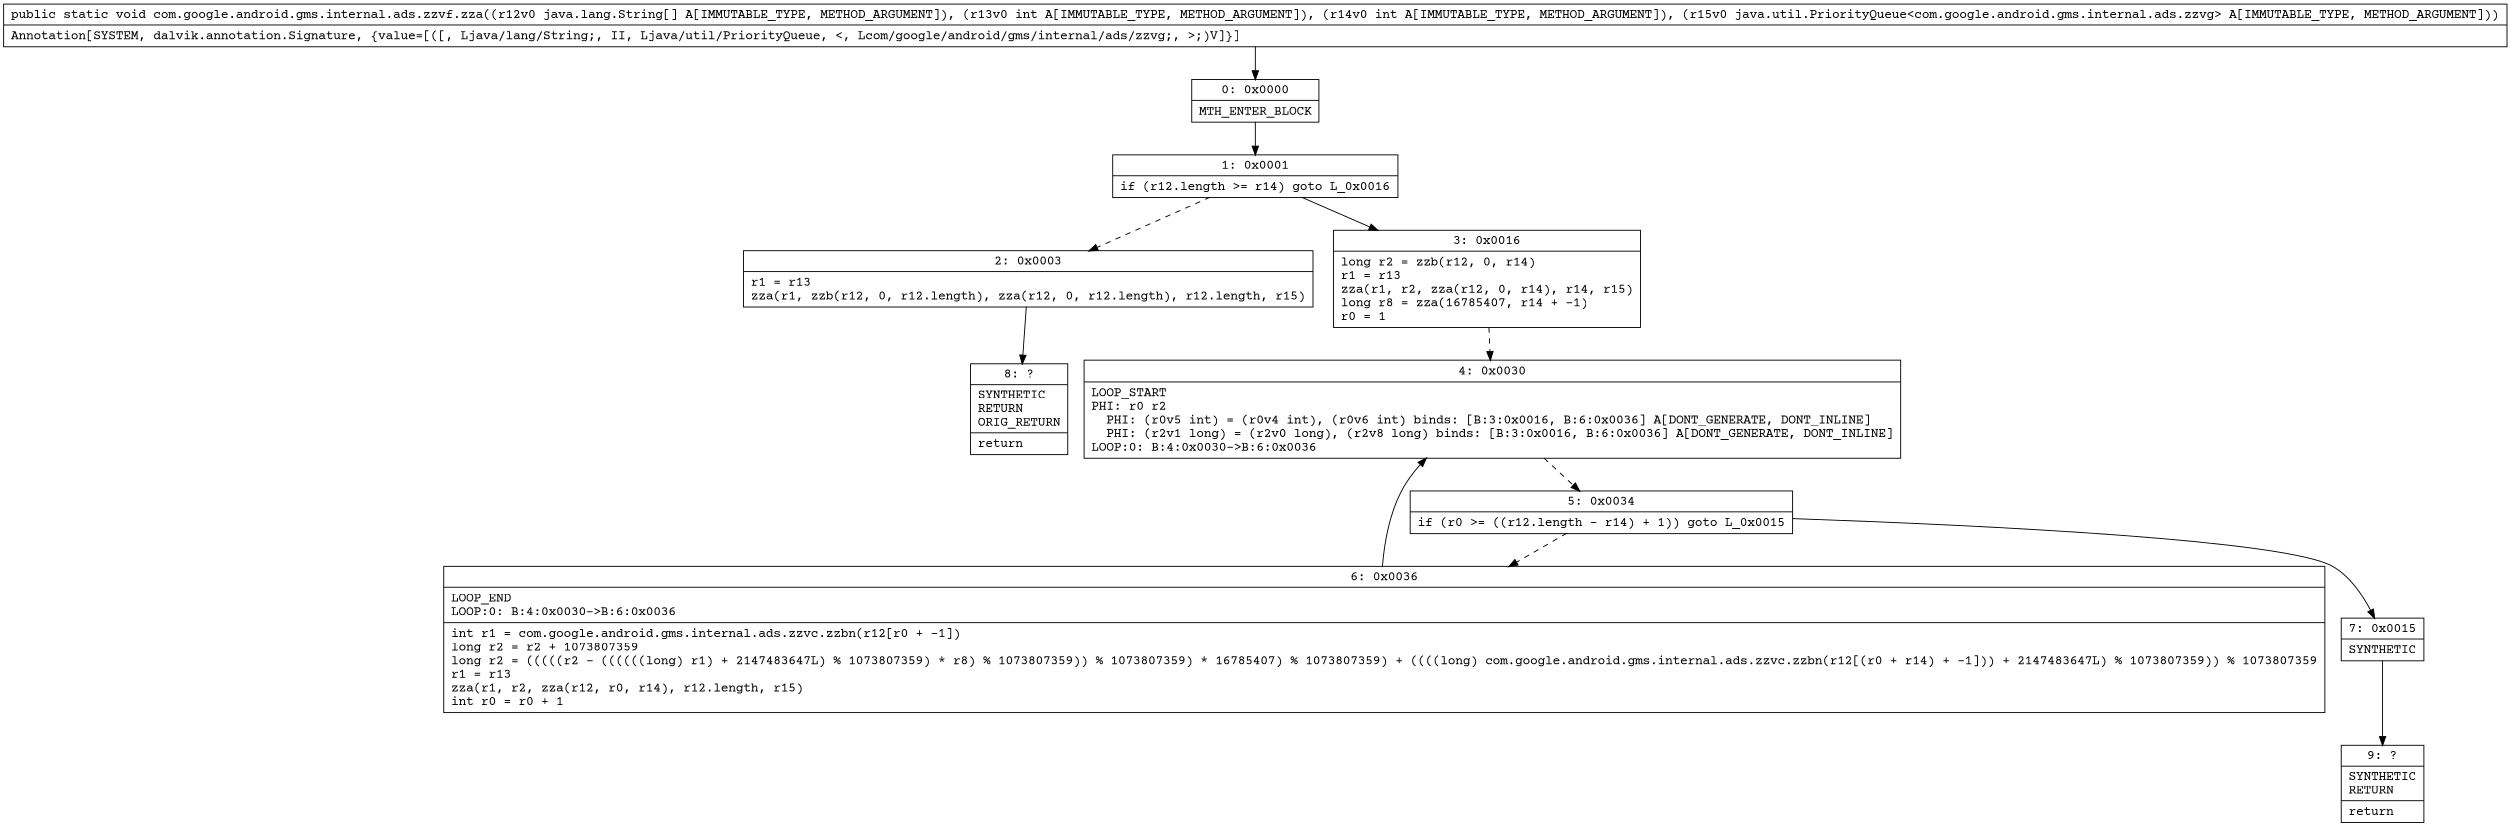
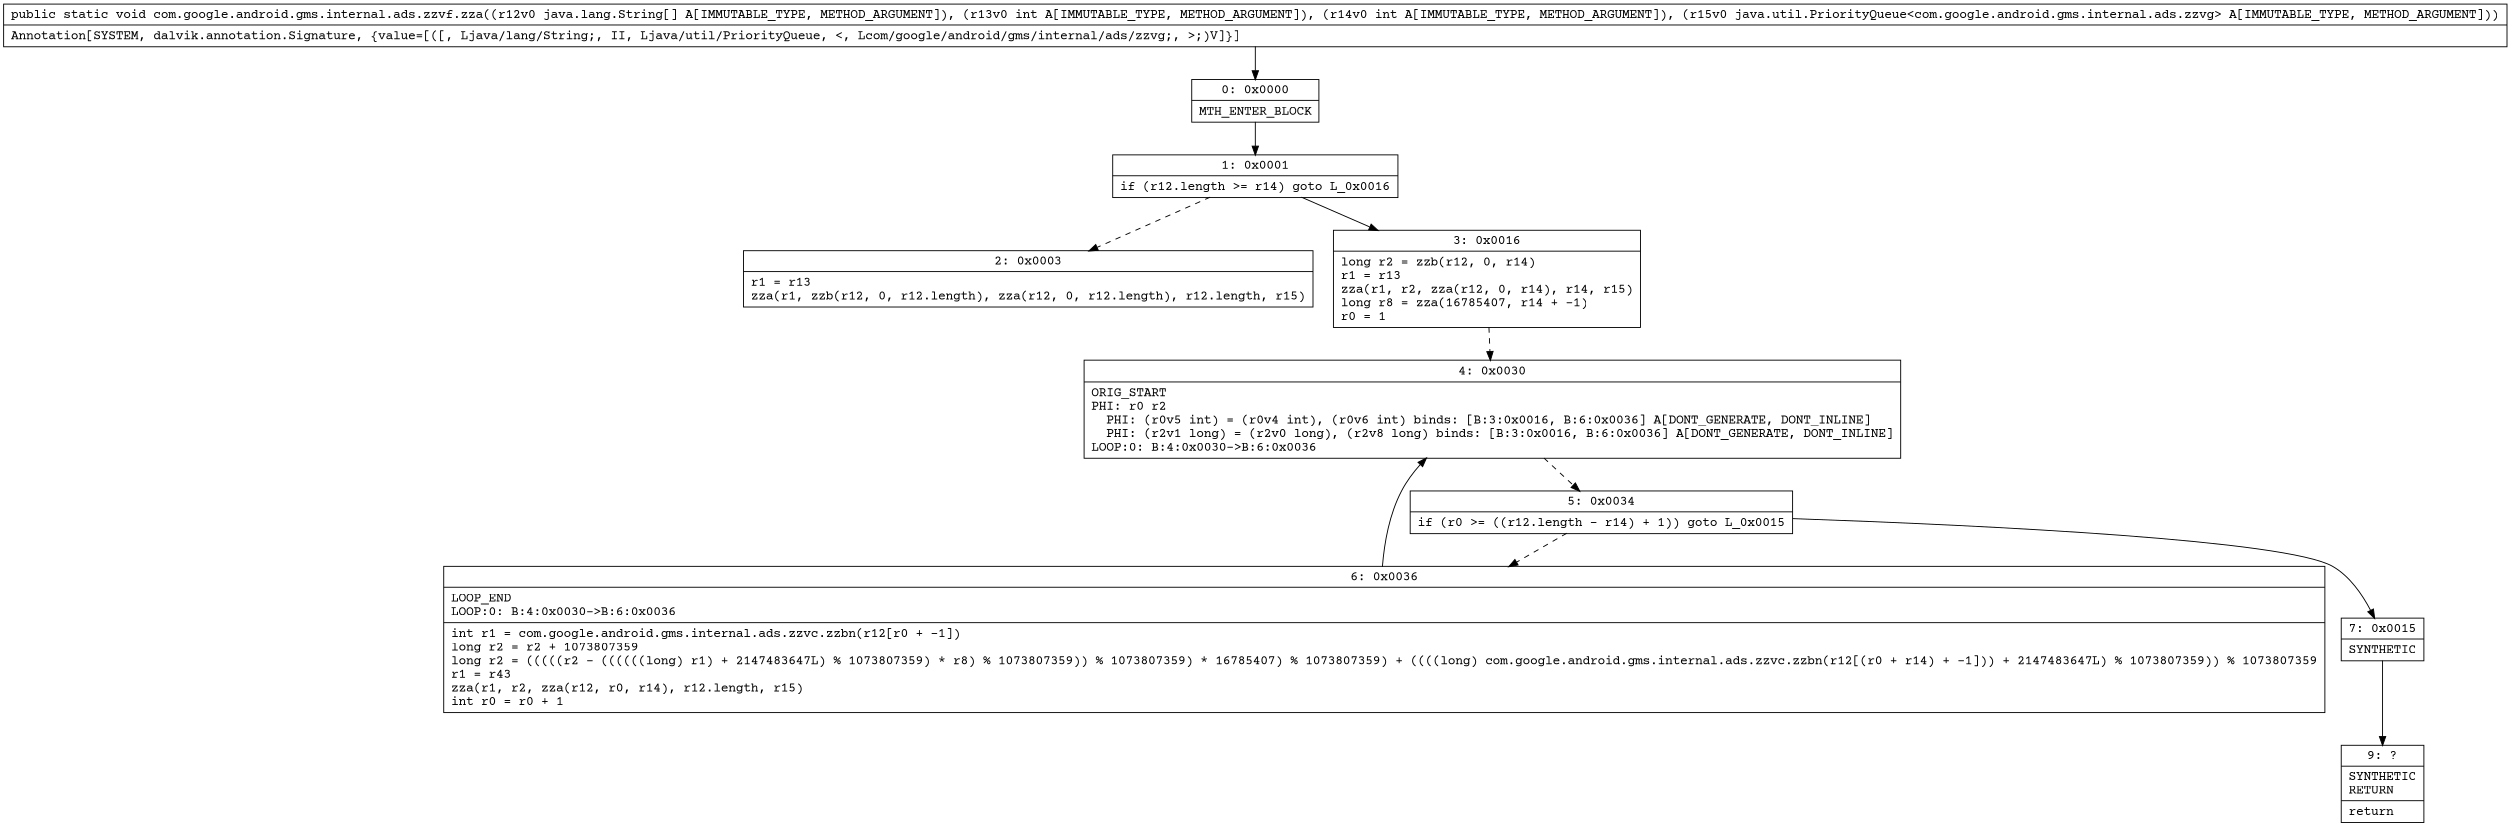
node "4: 0x0030": text "LOOP_START" -> "ORIG_START"
node "8: ?": removed
node "6: 0x0036": text "r1 = r13" -> "r1 = r43"
